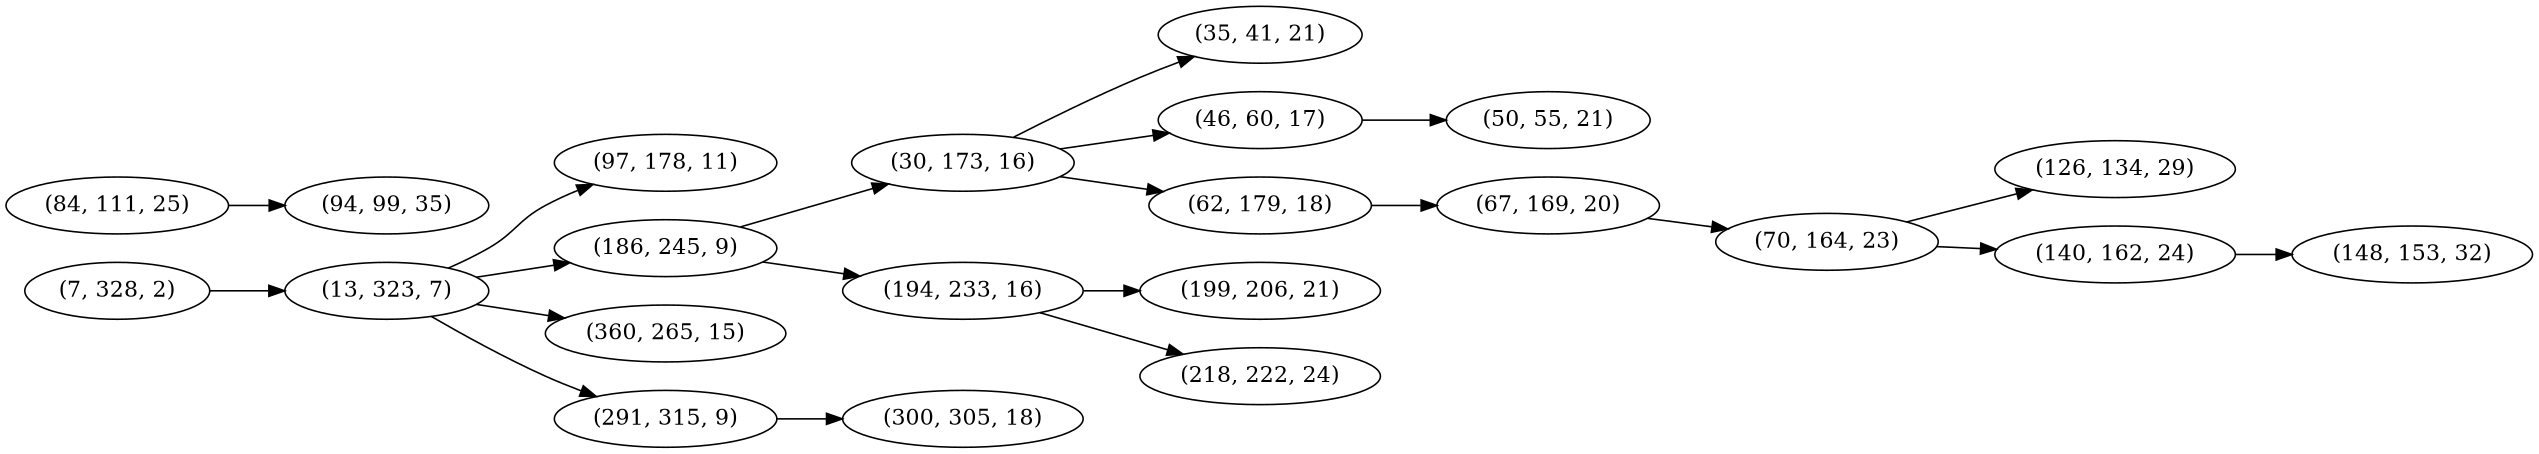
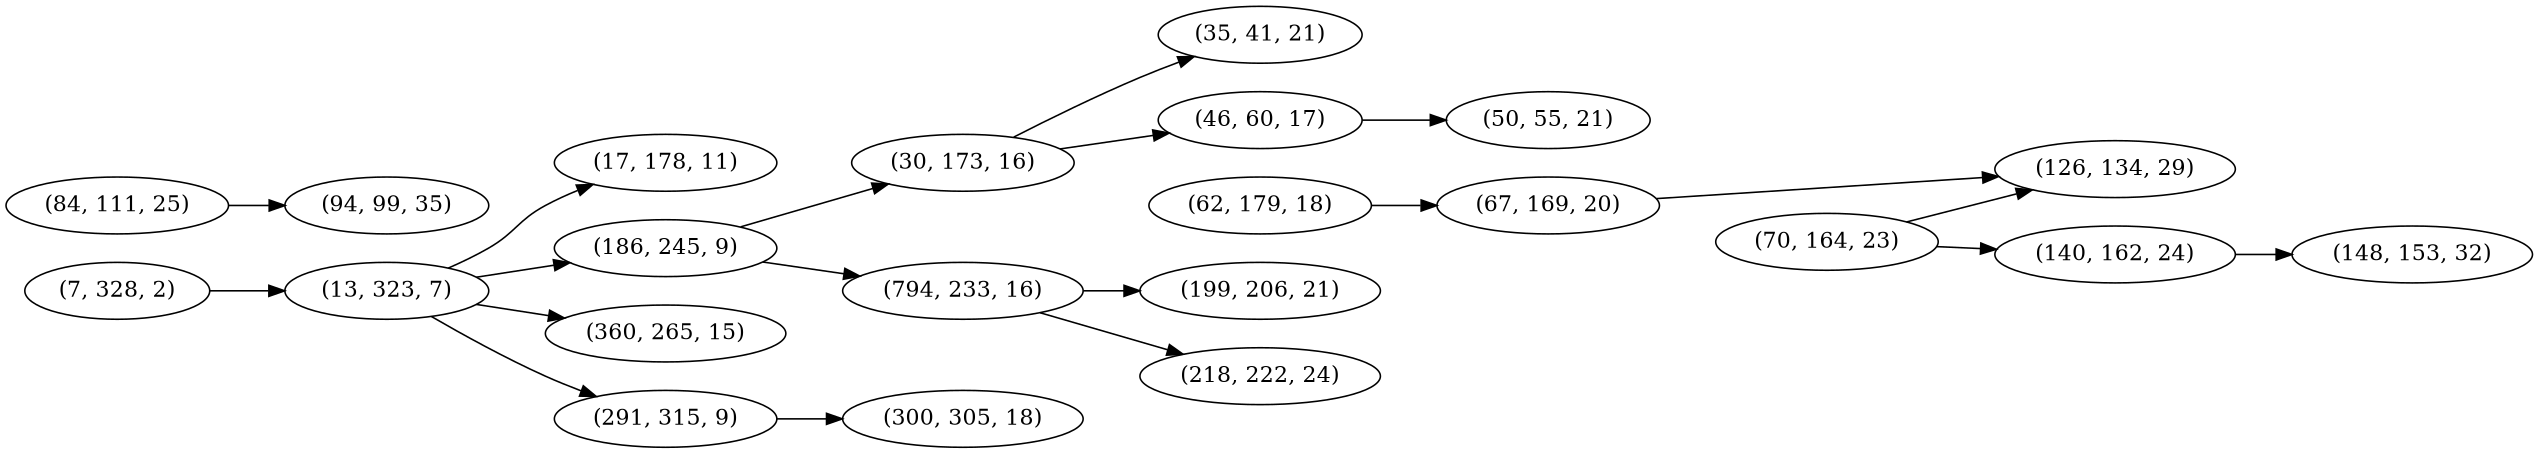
node "(97, 178, 11)": label "(97, 178, 11)" -> "(17, 178, 11)"
edge "(30, 173, 16)" -> "(62, 179, 18)": removed
edge "(67, 169, 20)" -> "(70, 164, 23)": now "(67, 169, 20)" -> "(126, 134, 29)"
node "(194, 233, 16)": label "(194, 233, 16)" -> "(794, 233, 16)"
